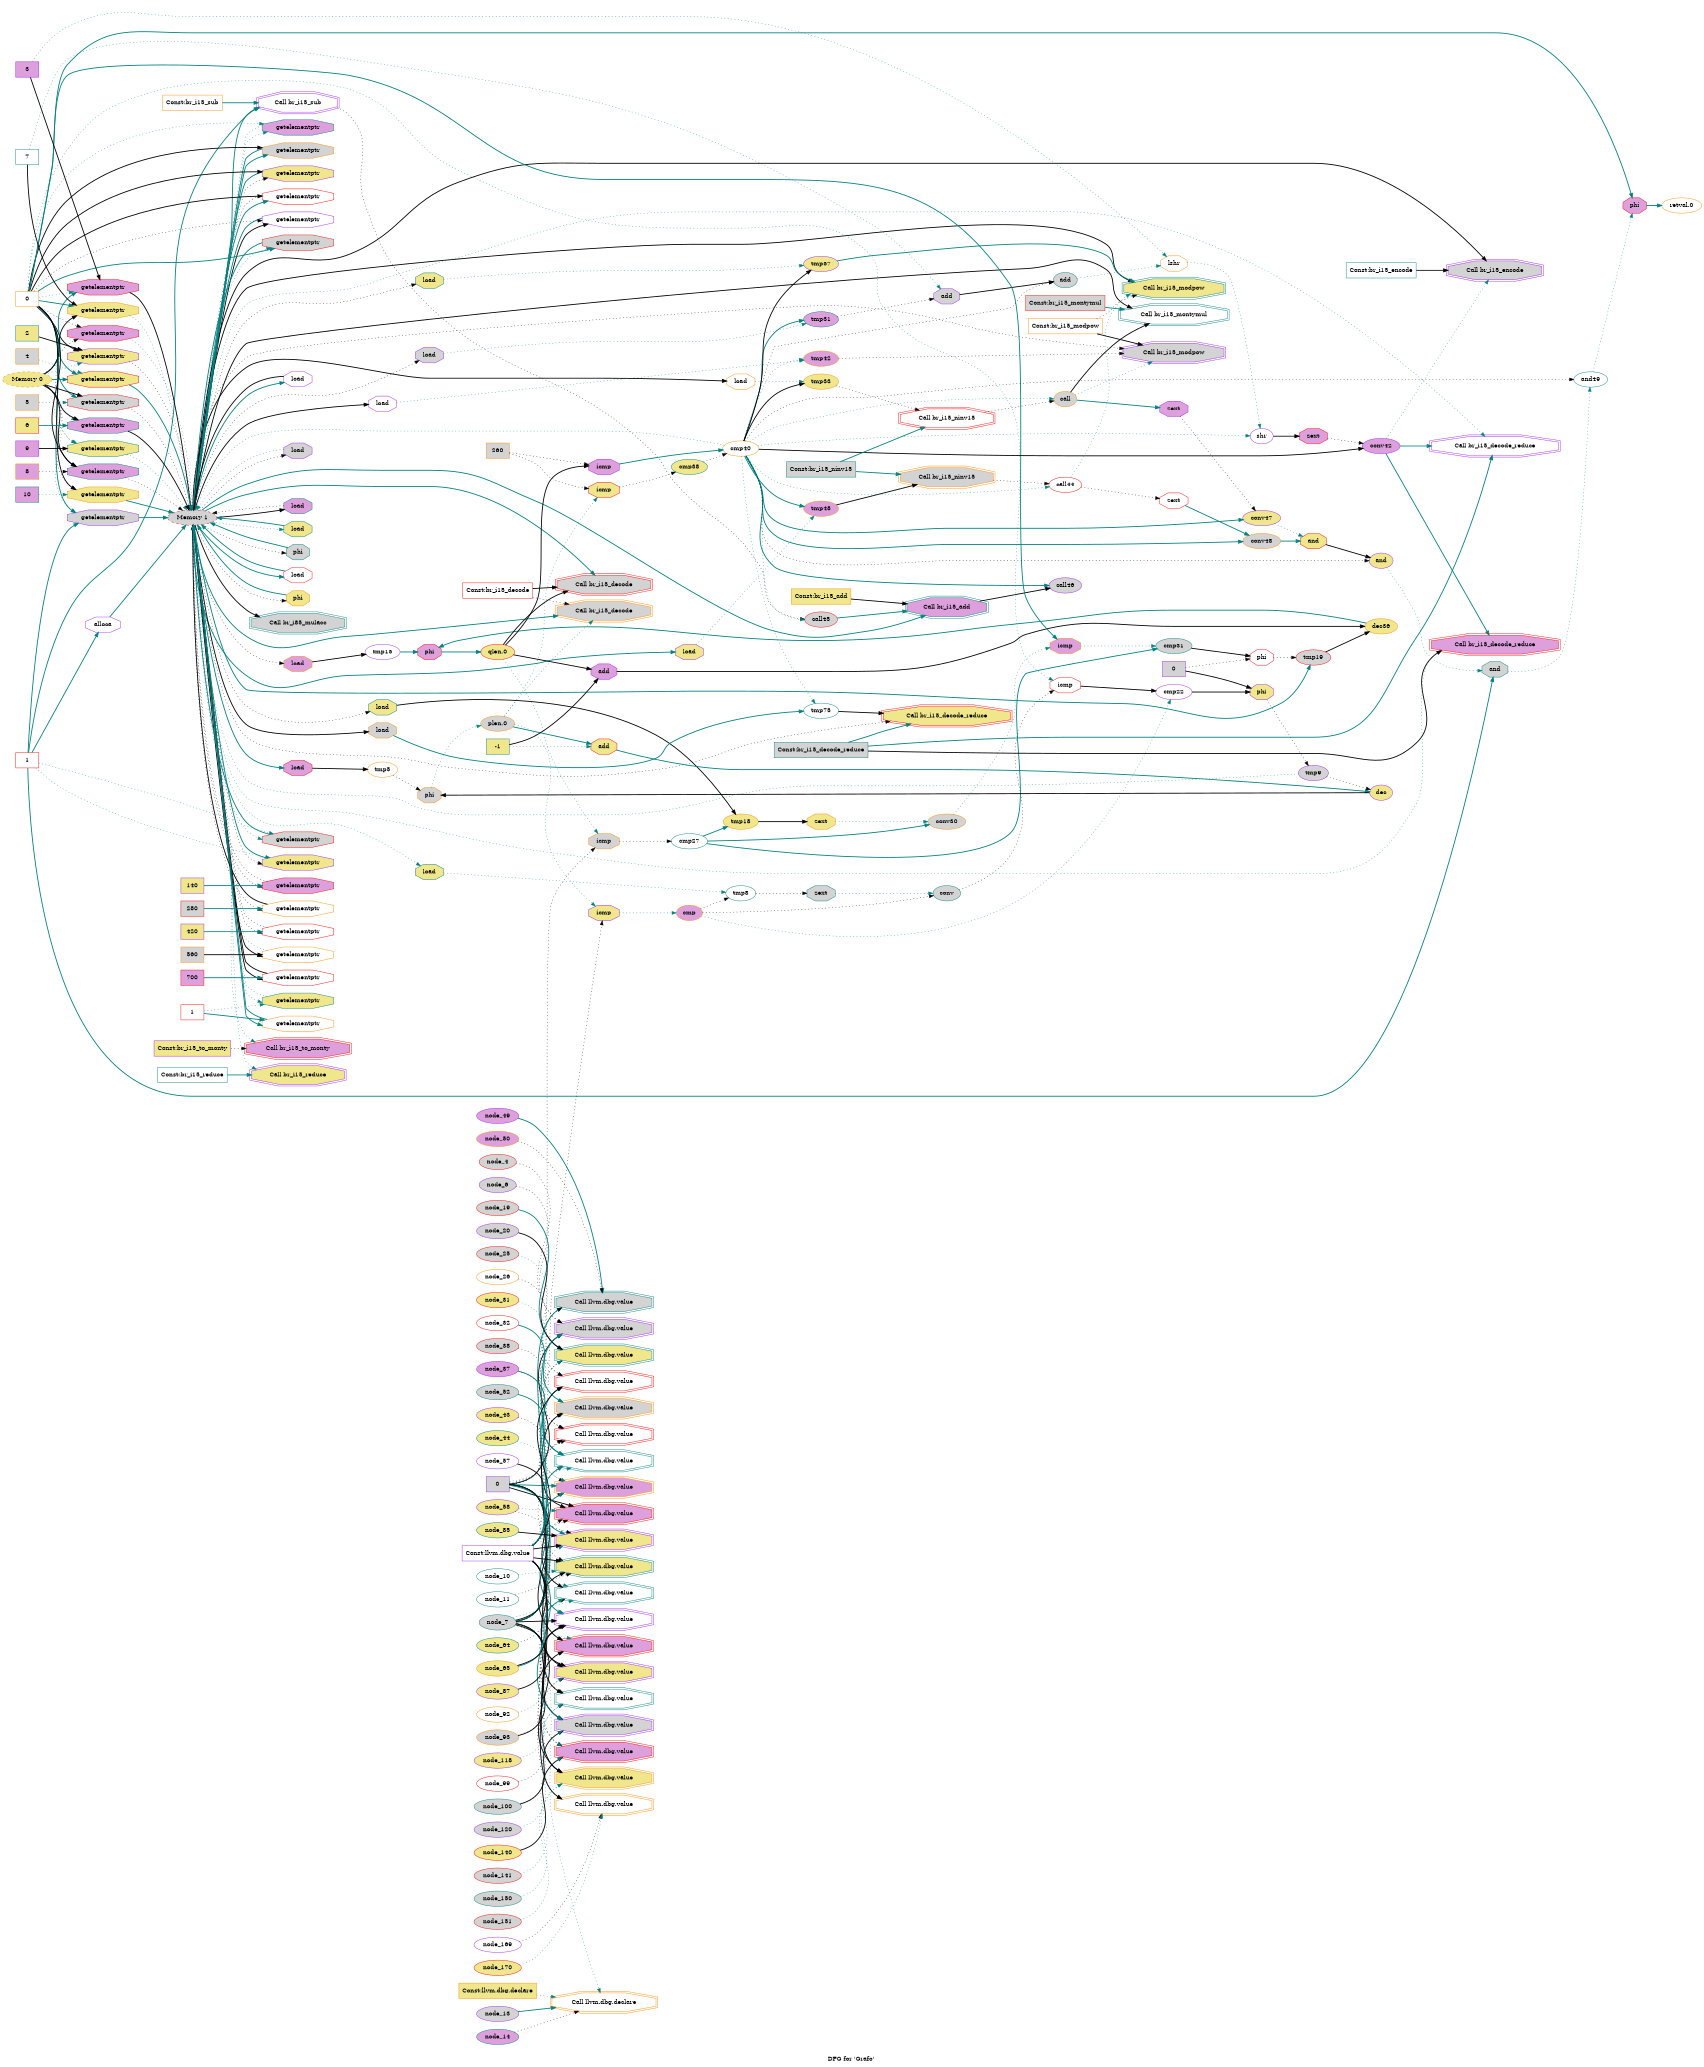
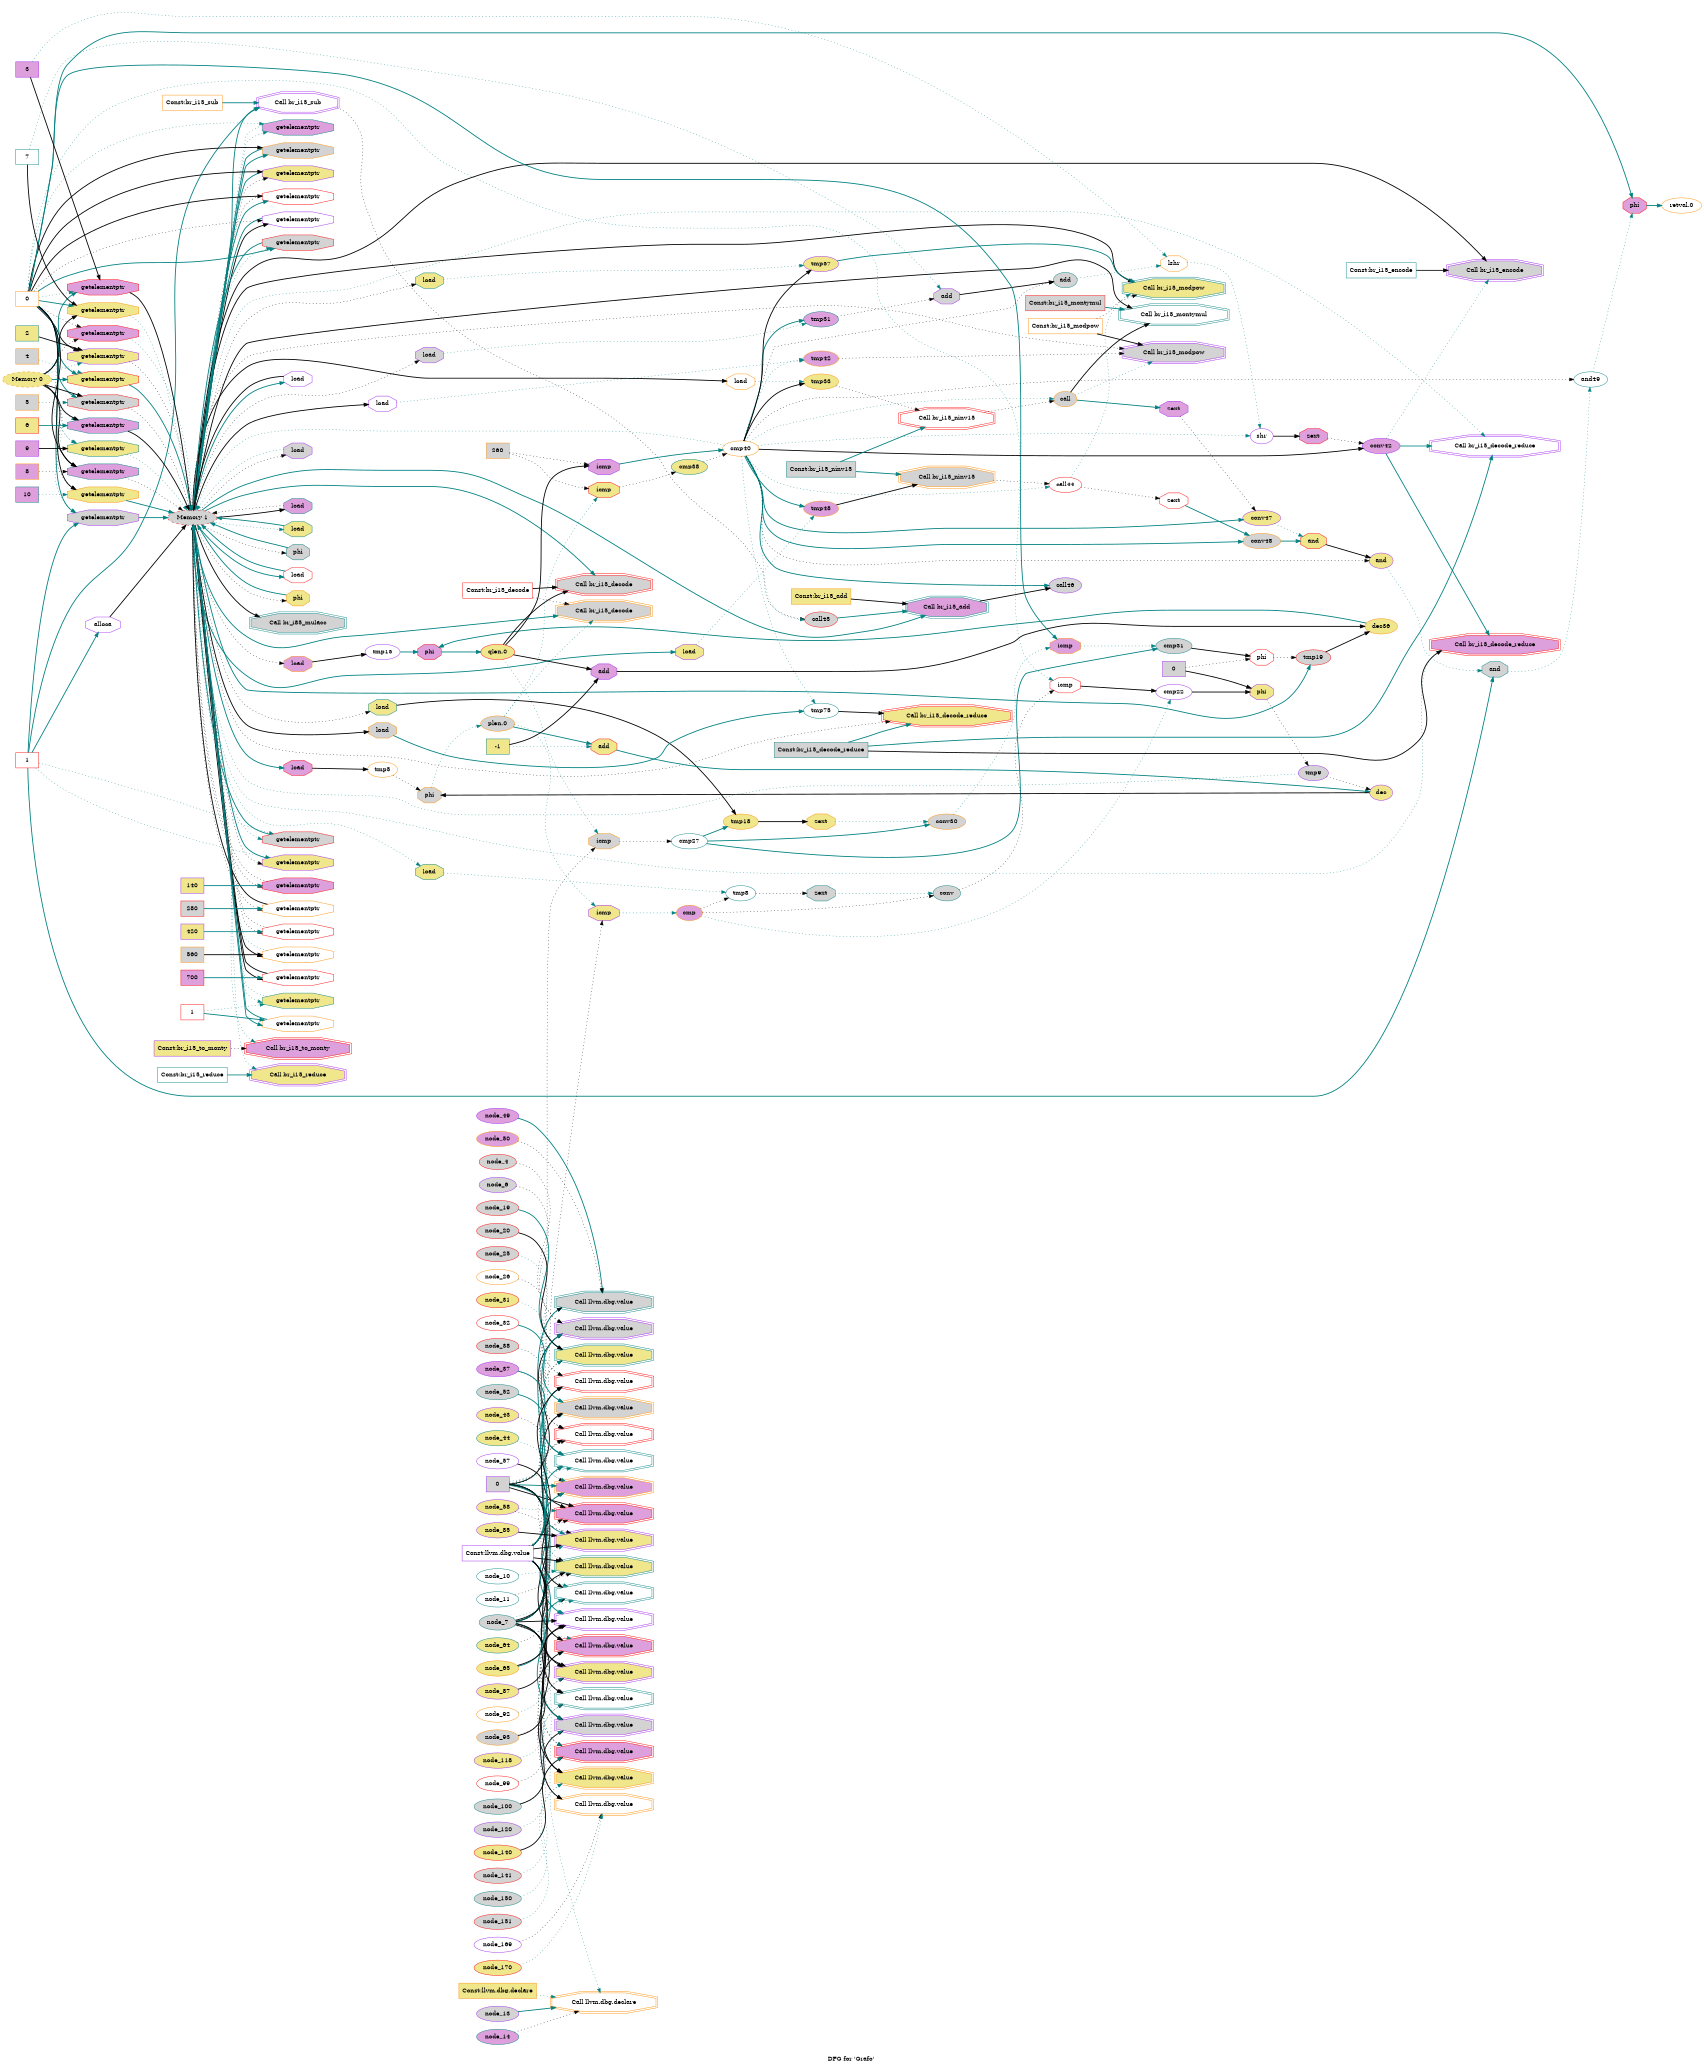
edge "alloca" -> "Memory 1": color teal -> black
node "node_20": color purple -> red
node "node_85": color teal -> purple
